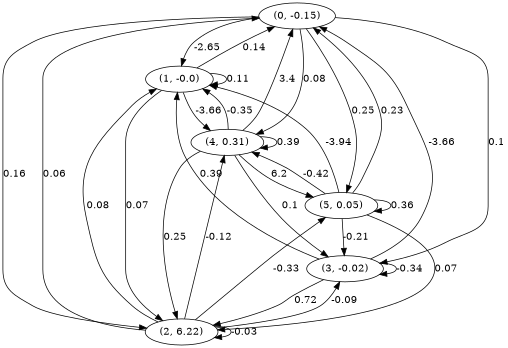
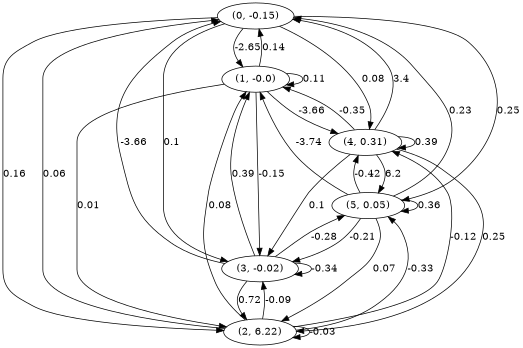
edge "(5, 0.05)" -> "(1, -0.0)": label "-3.94" -> "-3.74"
edge "(1, -0.0)" -> "(3, -0.02)": added, label "-0.15"
edge "(1, -0.0)" -> "(2, 6.22)": label "0.07" -> "0.01"
edge "(3, -0.02)" -> "(5, 0.05)": added, label "-0.28"
